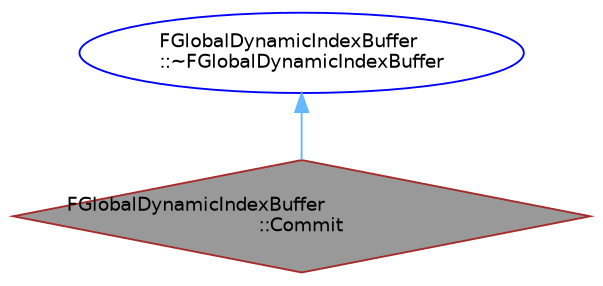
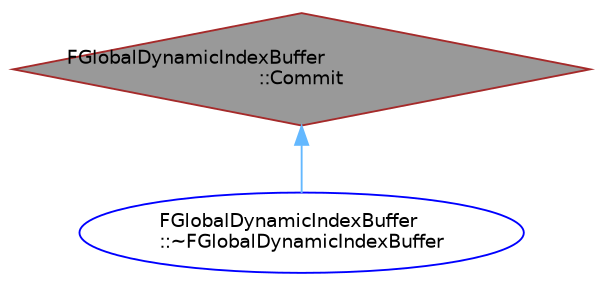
edge "FGlobalDynamicIndexBuffer ::Commit" -> "FGlobalDynamicIndexBuffer ::~FGlobalDynamicIndexBuffer": reversed
